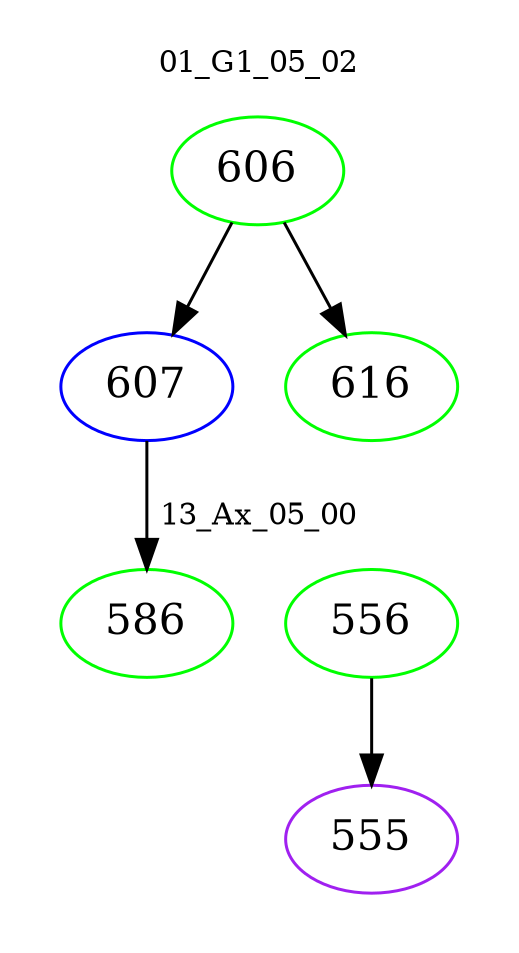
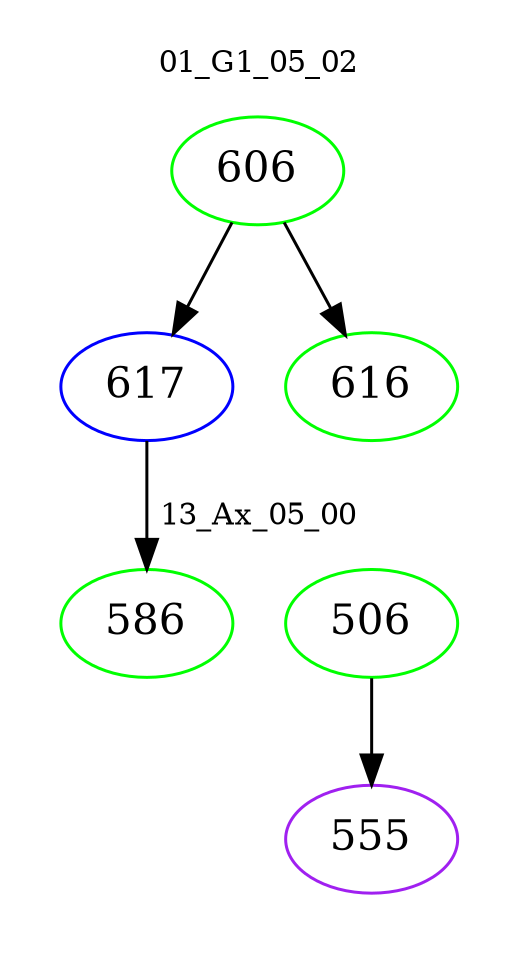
node "607": label "607" -> "617"
node "556": label "556" -> "506"
